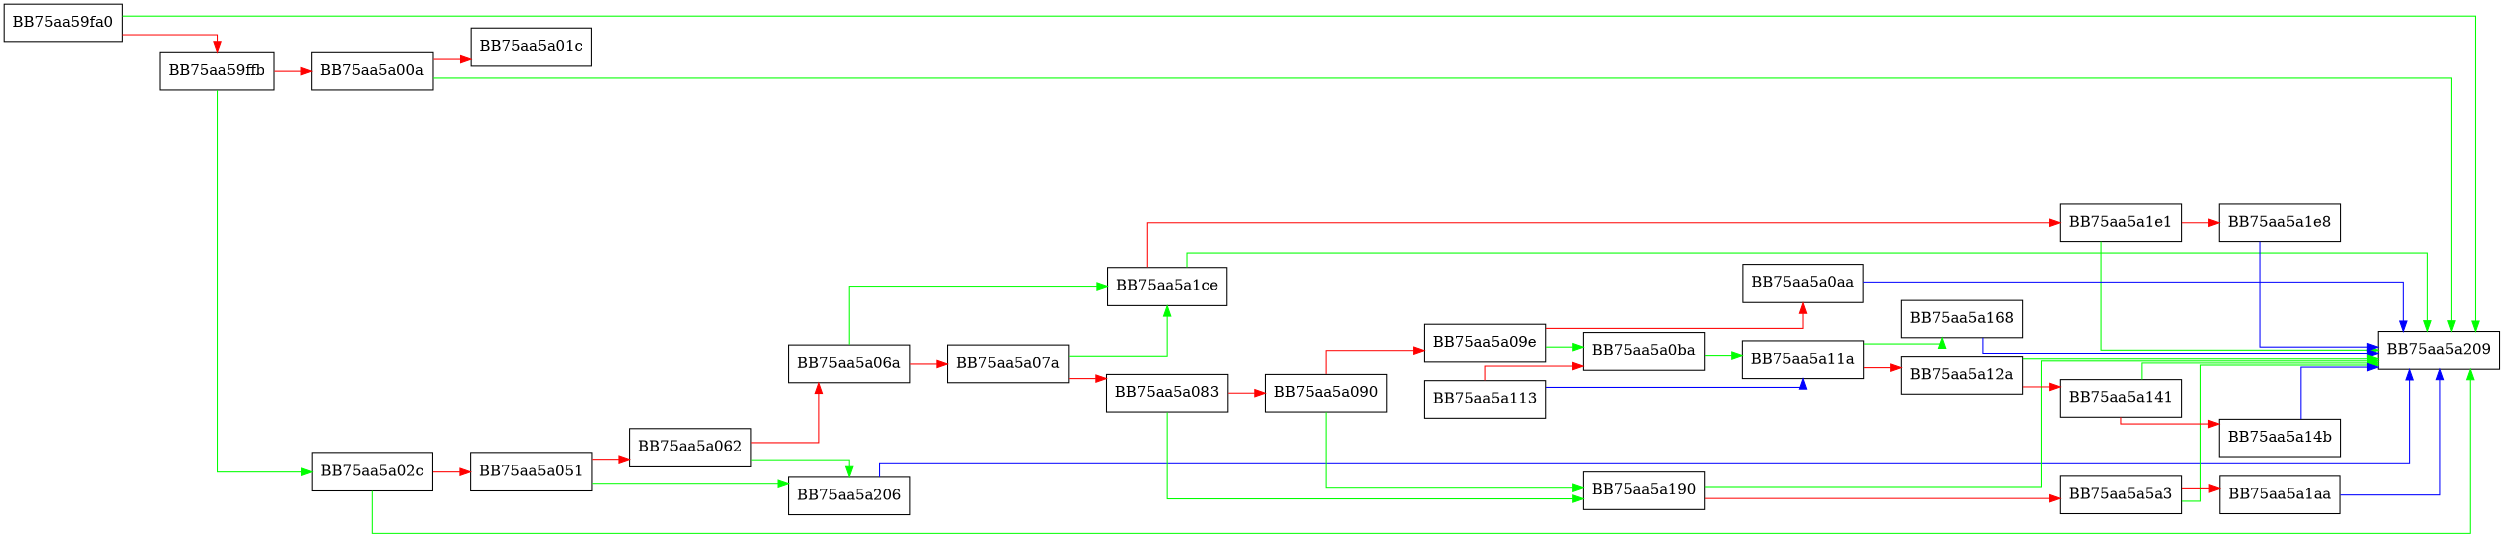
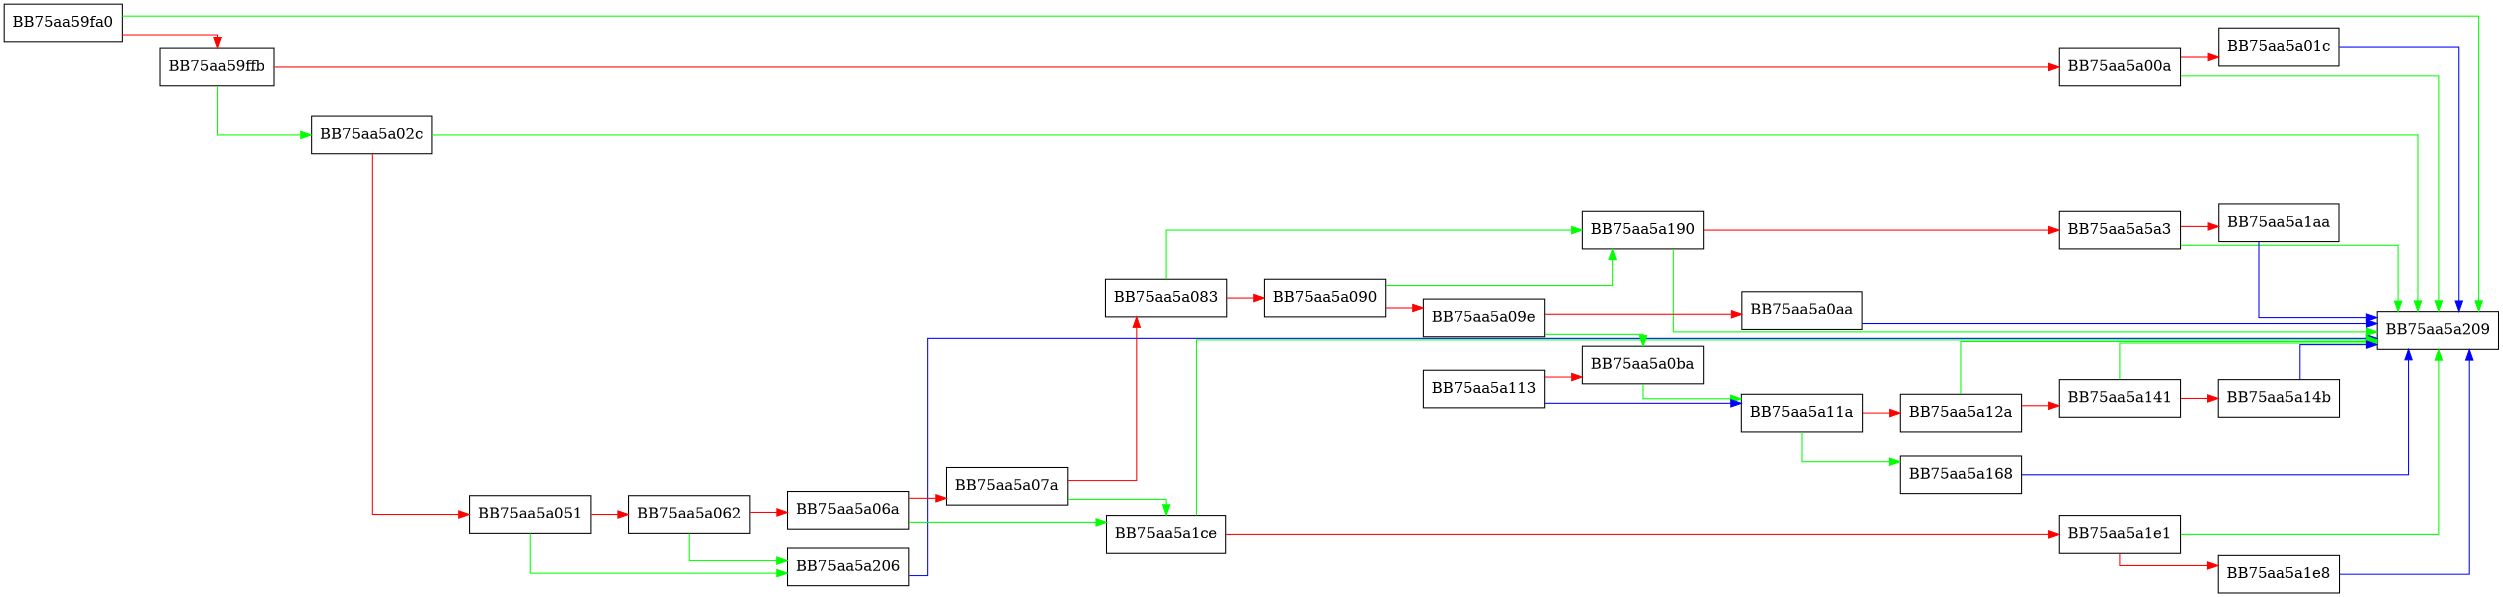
edge "BB75aa5a01c" -> "BB75aa5a209": added
